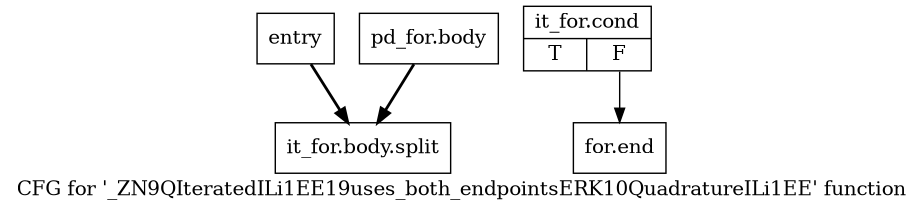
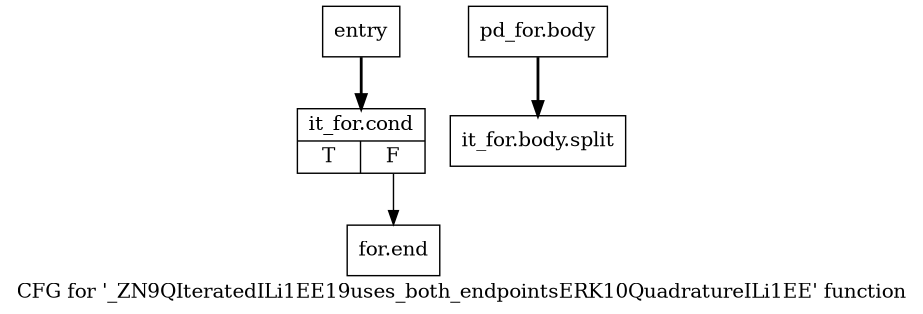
edge "entry" -> "it_for.body.split": now "entry" -> "it_for.cond"
